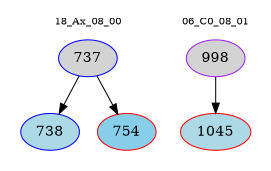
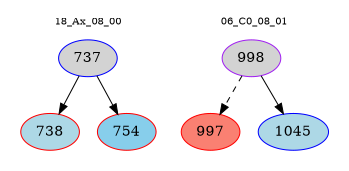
node "738": color blue -> red
node "997": added
node "1045": color red -> blue
